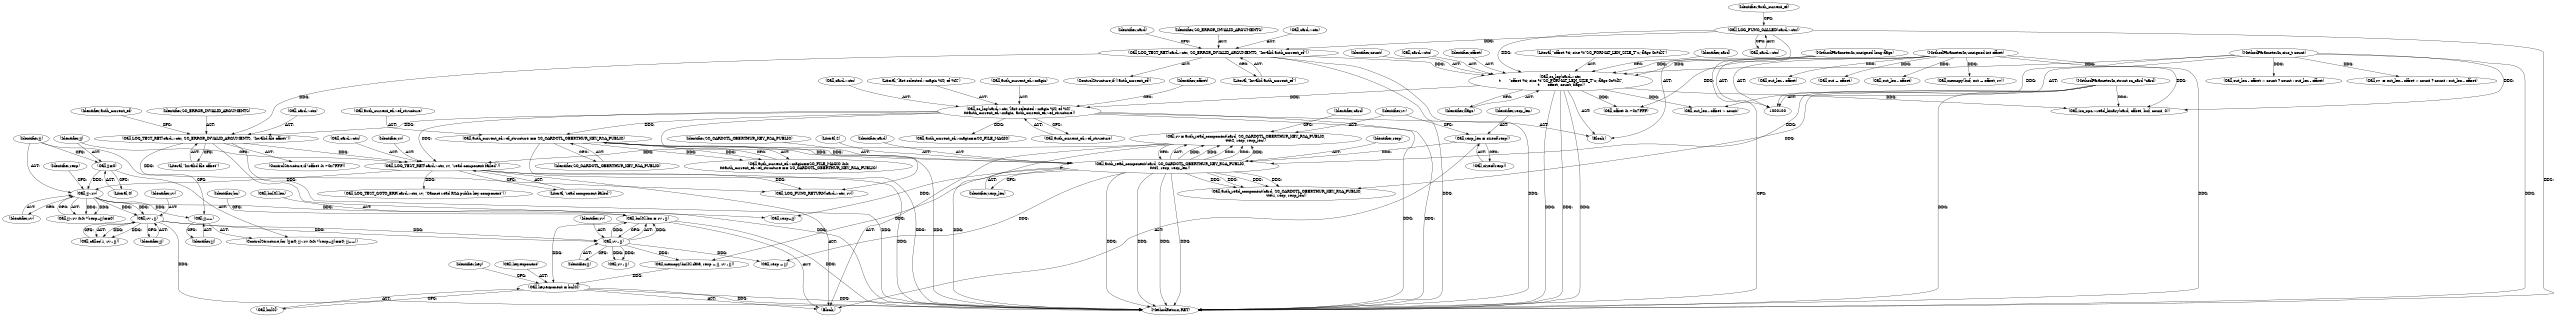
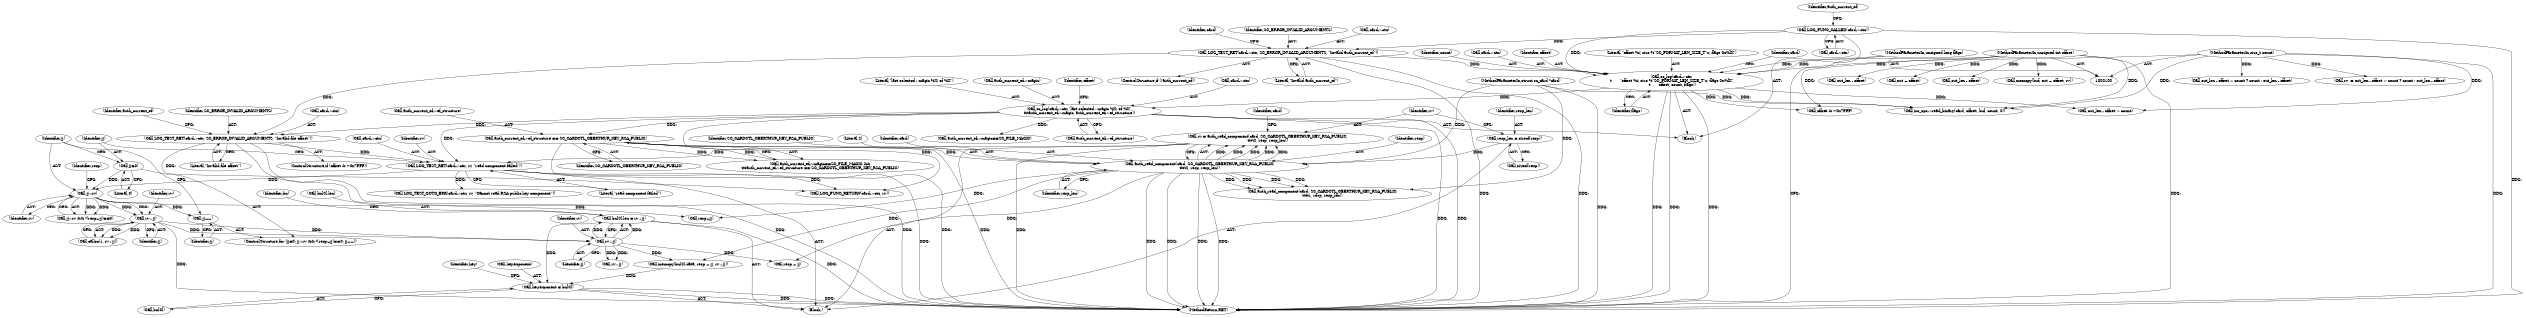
edge "(MethodParameterIn,struct sc_card *card)" -> "1000100": removed, label "AST:"
